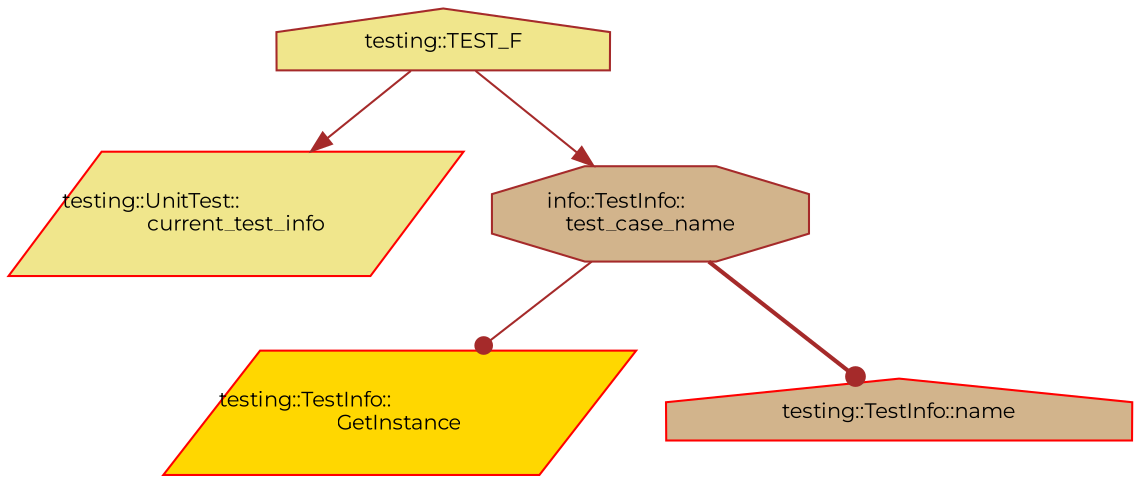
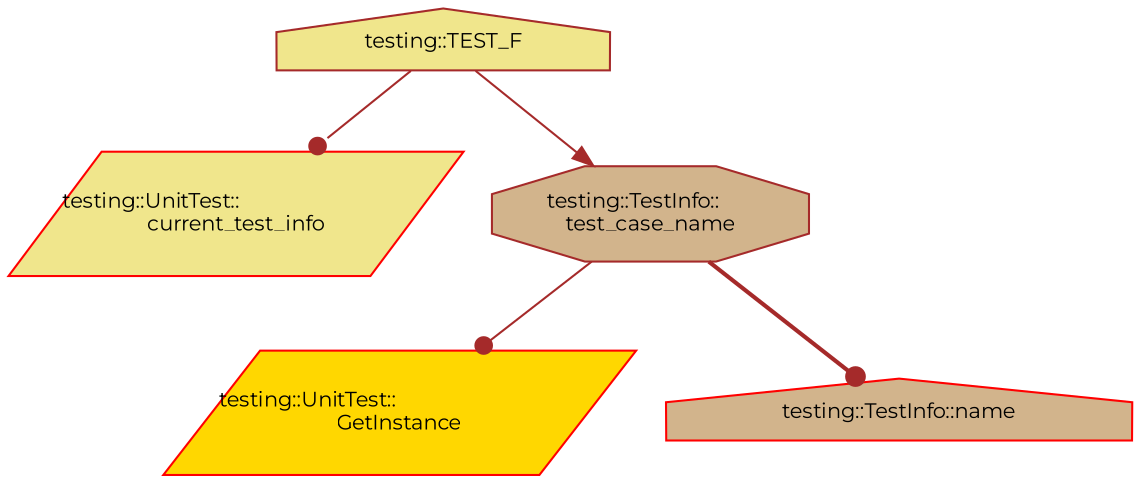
edge "testing::TEST_F" -> "testing::UnitTest:: current_test_info": arrowhead normal -> dot
node "info::TestInfo:: test_case_name": label "info::TestInfo:: test_case_name" -> "testing::TestInfo:: test_case_name"
node "testing::TestInfo:: GetInstance": label "testing::TestInfo:: GetInstance" -> "testing::UnitTest:: GetInstance"
